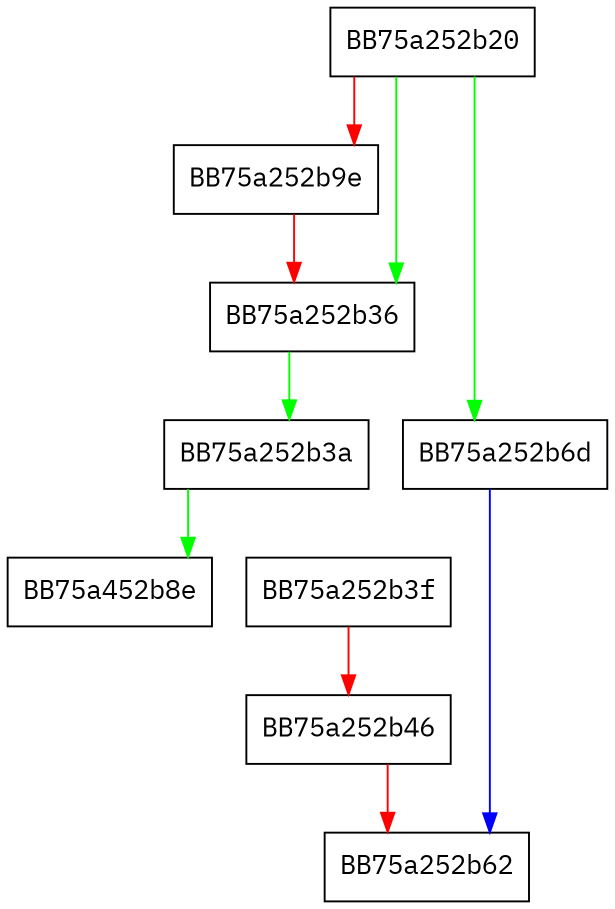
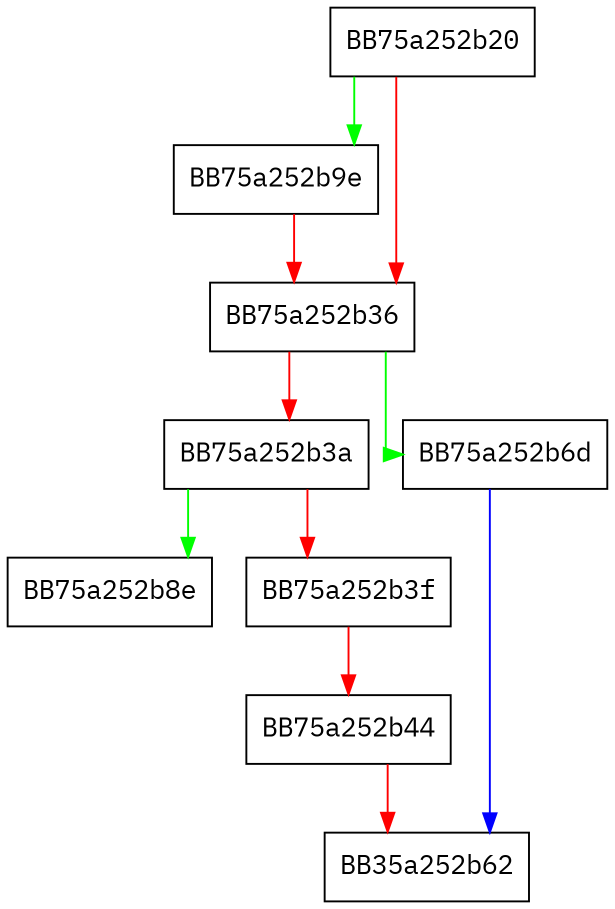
edge "BB75a252b20" -> "BB75a252b9e": color red -> green
edge "BB75a252b20" -> "BB75a252b36": color green -> red
edge "BB75a252b20" -> "BB75a252b6d": now "BB75a252b36" -> "BB75a252b6d"
edge "BB75a252b36" -> "BB75a252b3a": color green -> red
edge "BB75a252b3a" -> "BB75a252b3f": added
node "BB75a452b8e": label "BB75a452b8e" -> "BB75a252b8e"
node "BB75a252b46": label "BB75a252b46" -> "BB75a252b44"
node "BB75a252b62": label "BB75a252b62" -> "BB35a252b62"
